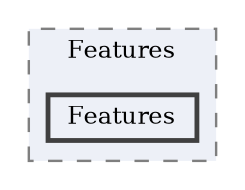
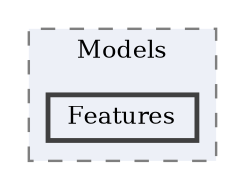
cluster "Features": label "Features" -> "Models"
